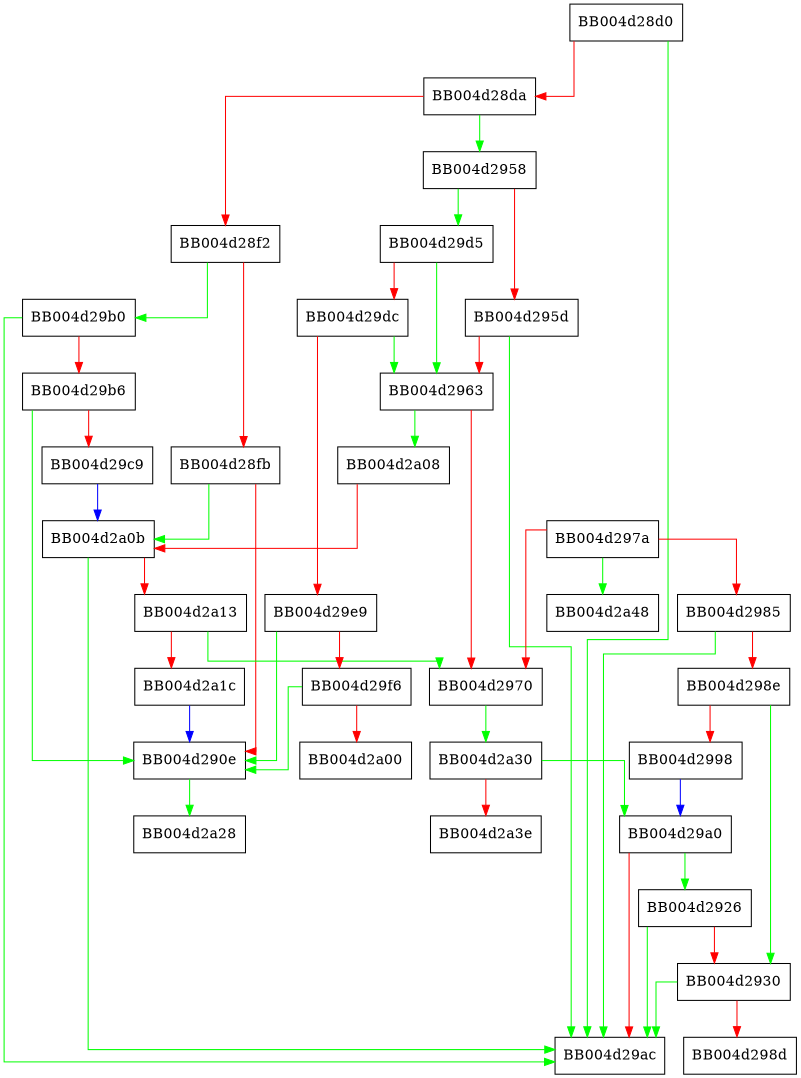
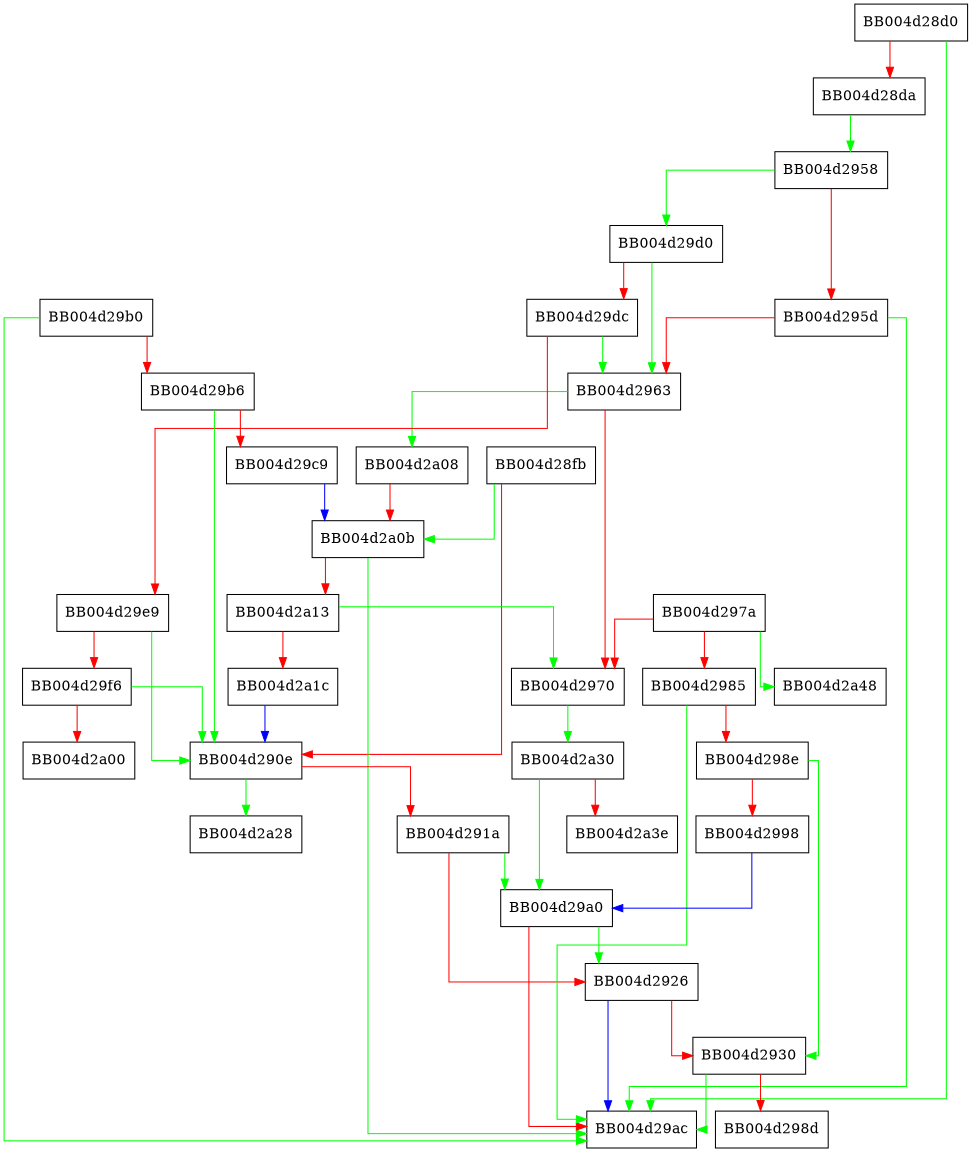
node "BB004d28f2": removed
node "BB004d29d5": label "BB004d29d5" -> "BB004d29d0"
node "BB004d291a": added
edge "BB004d2926" -> "BB004d29ac": color green -> blue
